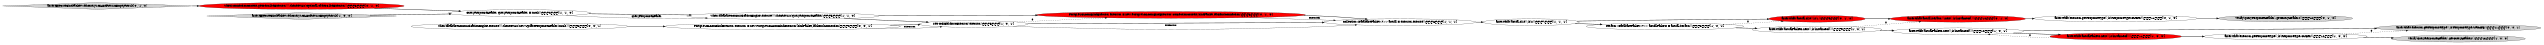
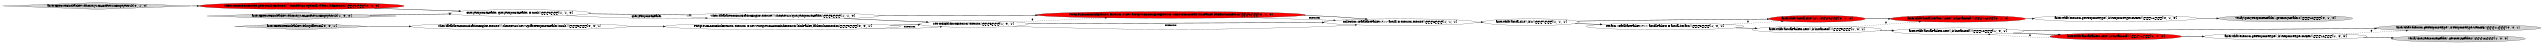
node "assertExecuteBindPacketWithUpdateSQL['0', '0', '1']": added
